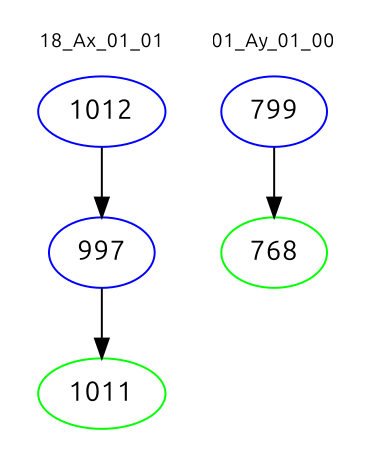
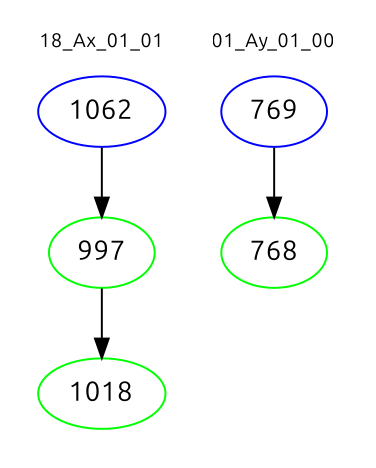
node "1012": label "1012" -> "1062"
node "799": label "799" -> "769"
node "997": color blue -> green
node "1011": label "1011" -> "1018"
